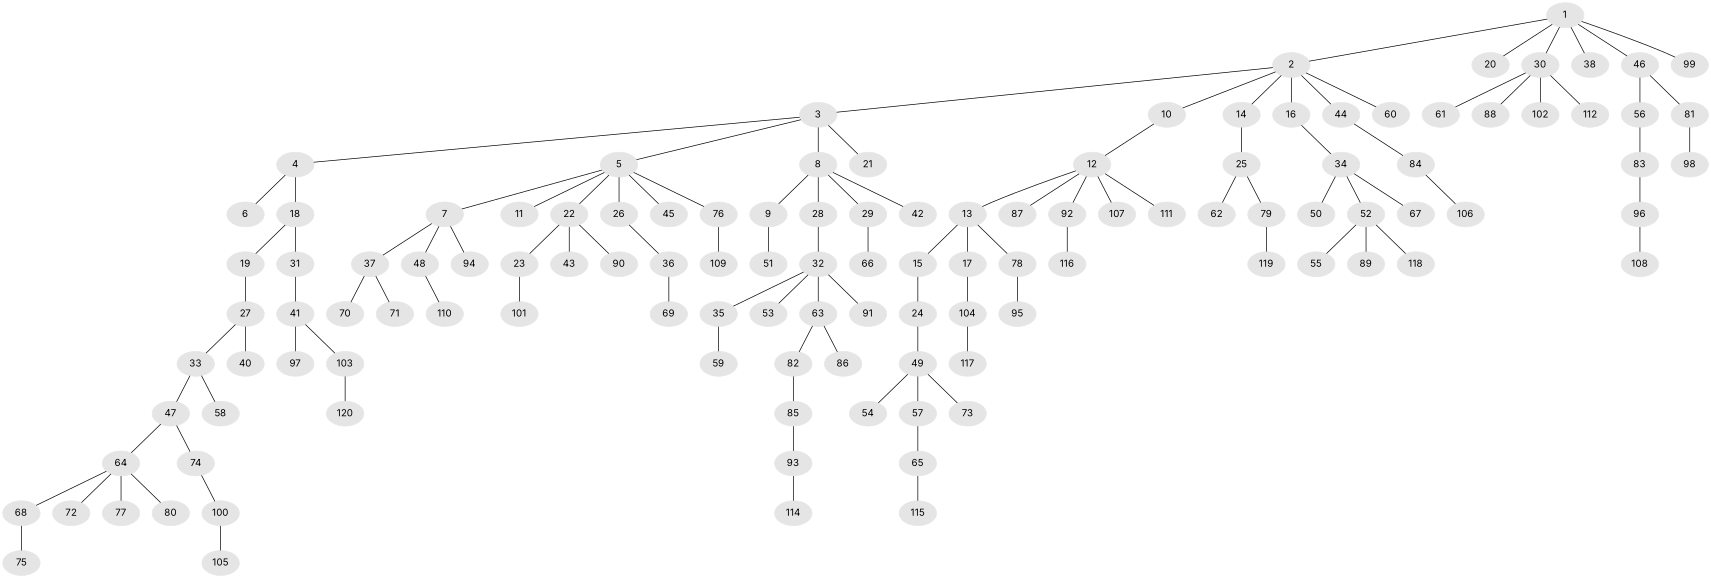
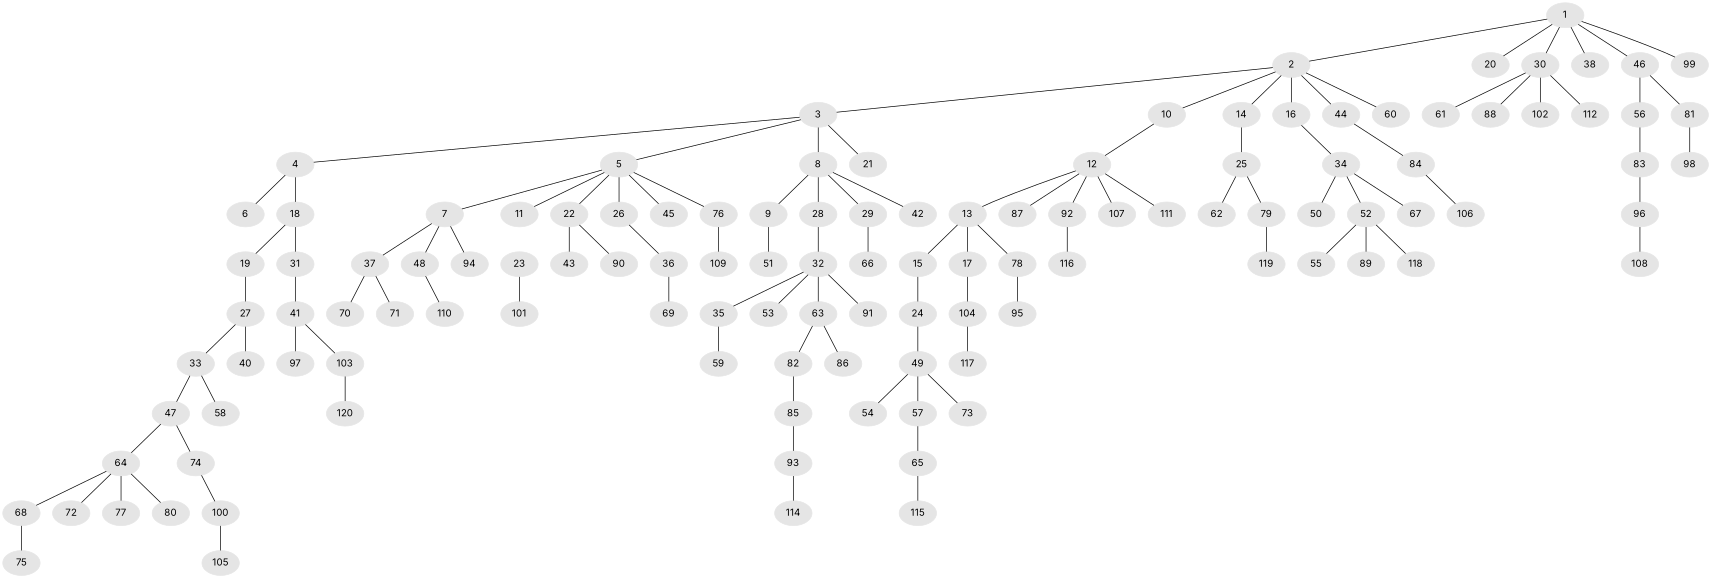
edge "22" -- "23": removed
